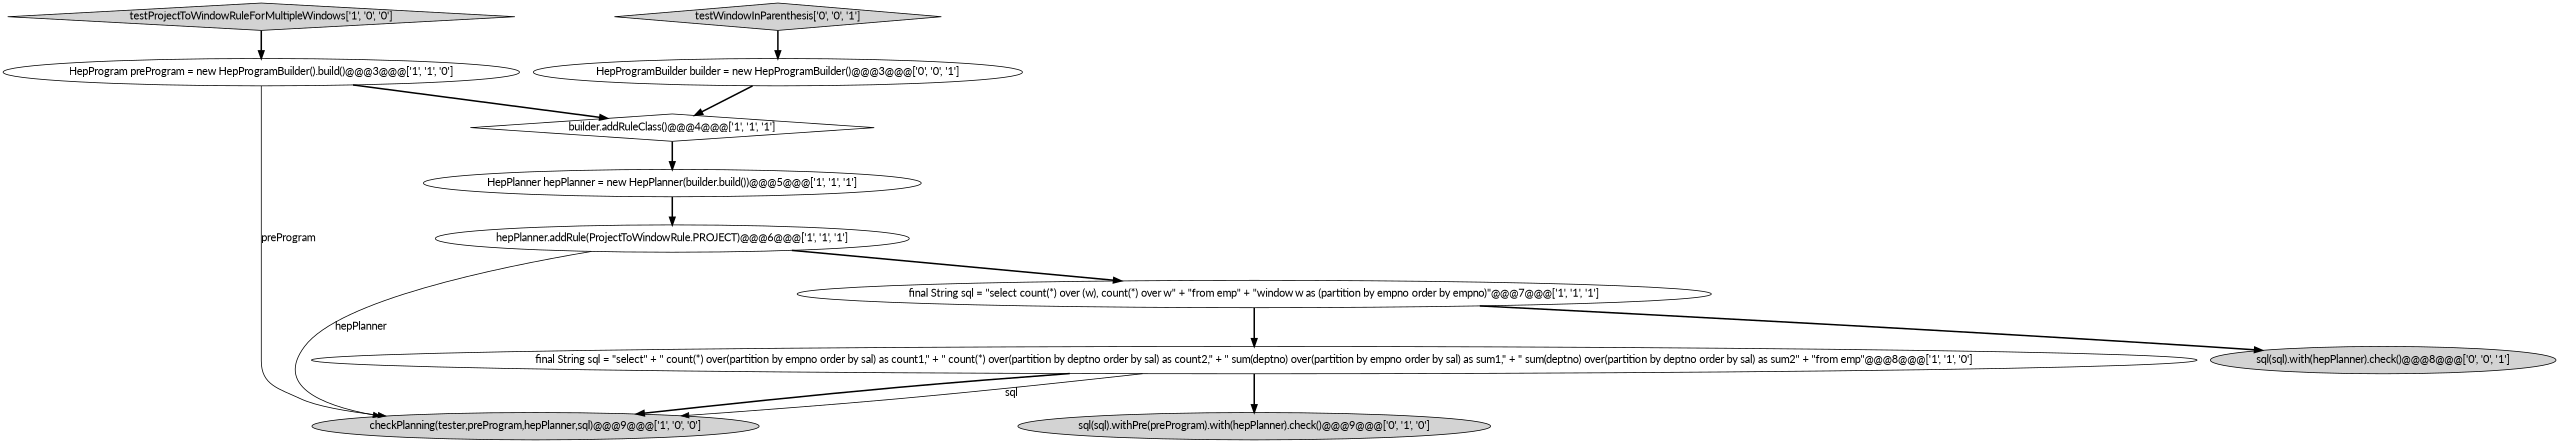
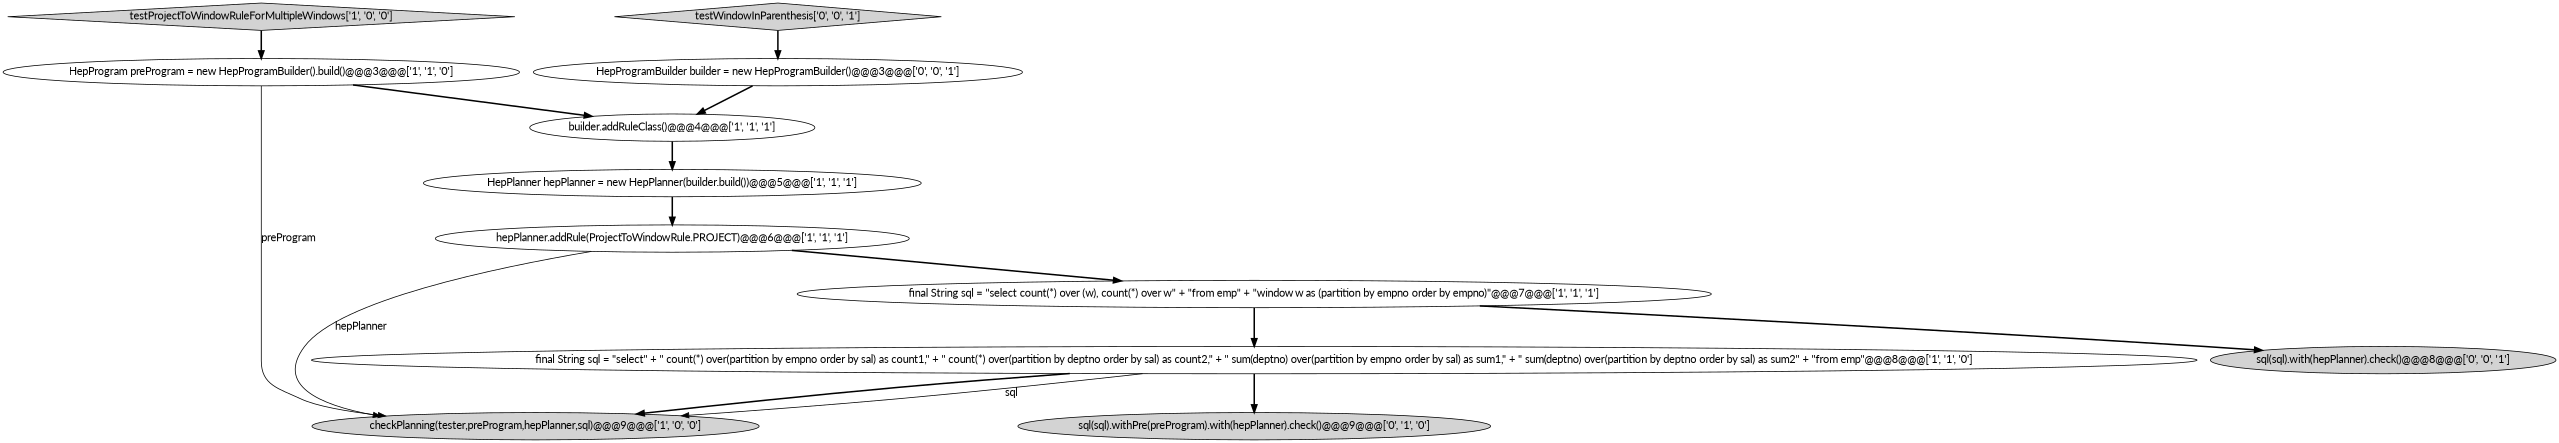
node "builder.addRuleClass()@@@4@@@['1', '1', '1']": shape diamond -> ellipse
